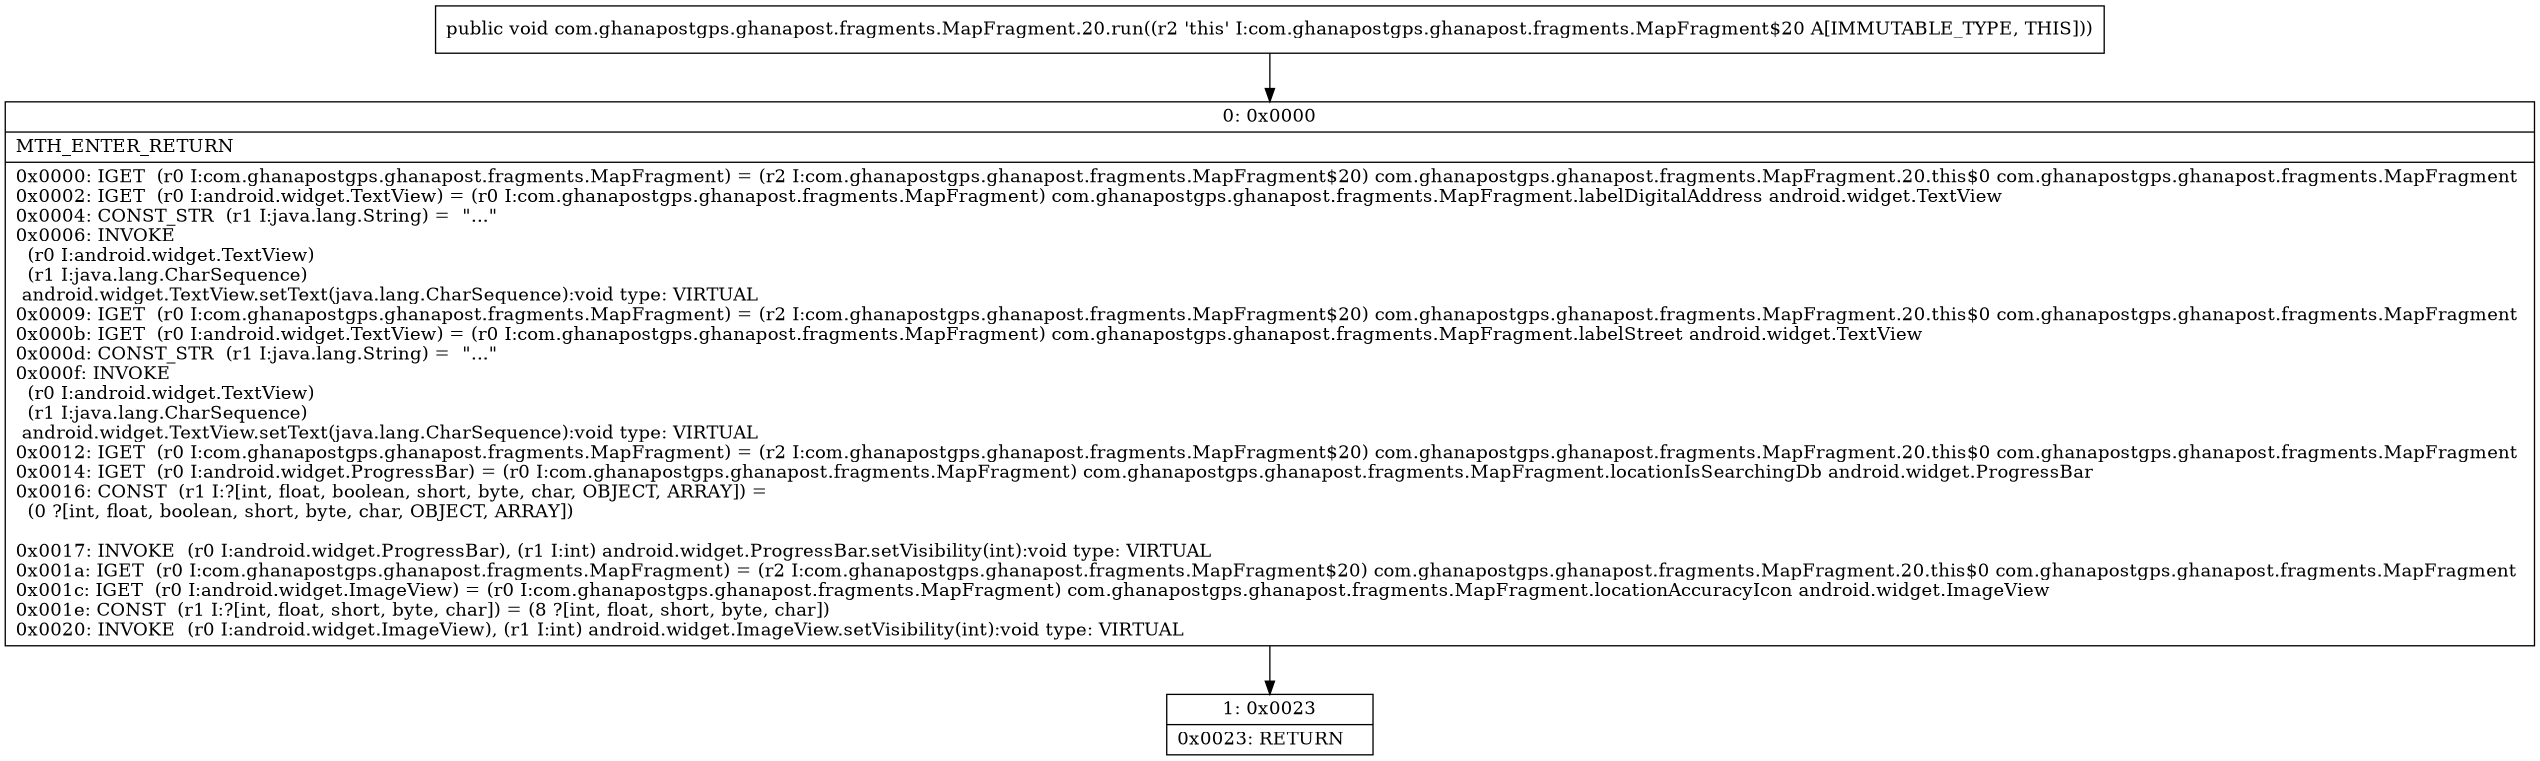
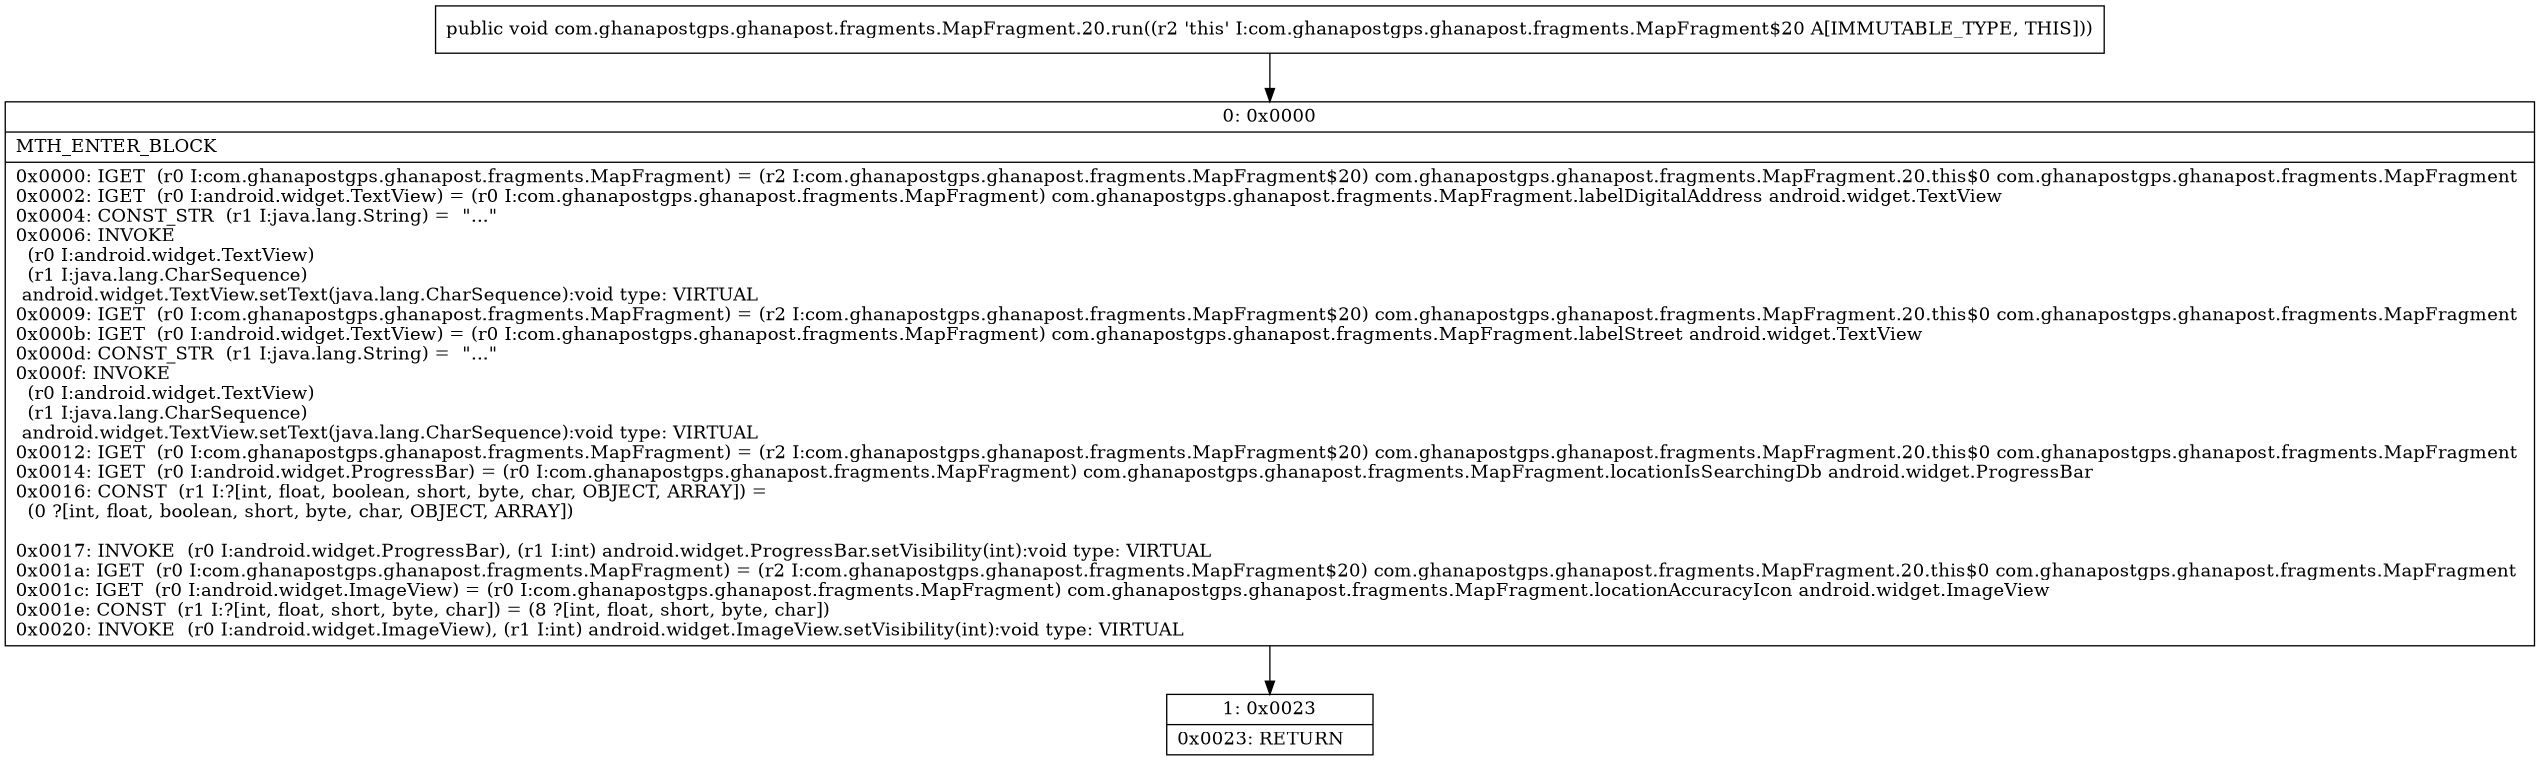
node "0: 0x0000": text "MTH_ENTER_RETURN" -> "MTH_ENTER_BLOCK"
